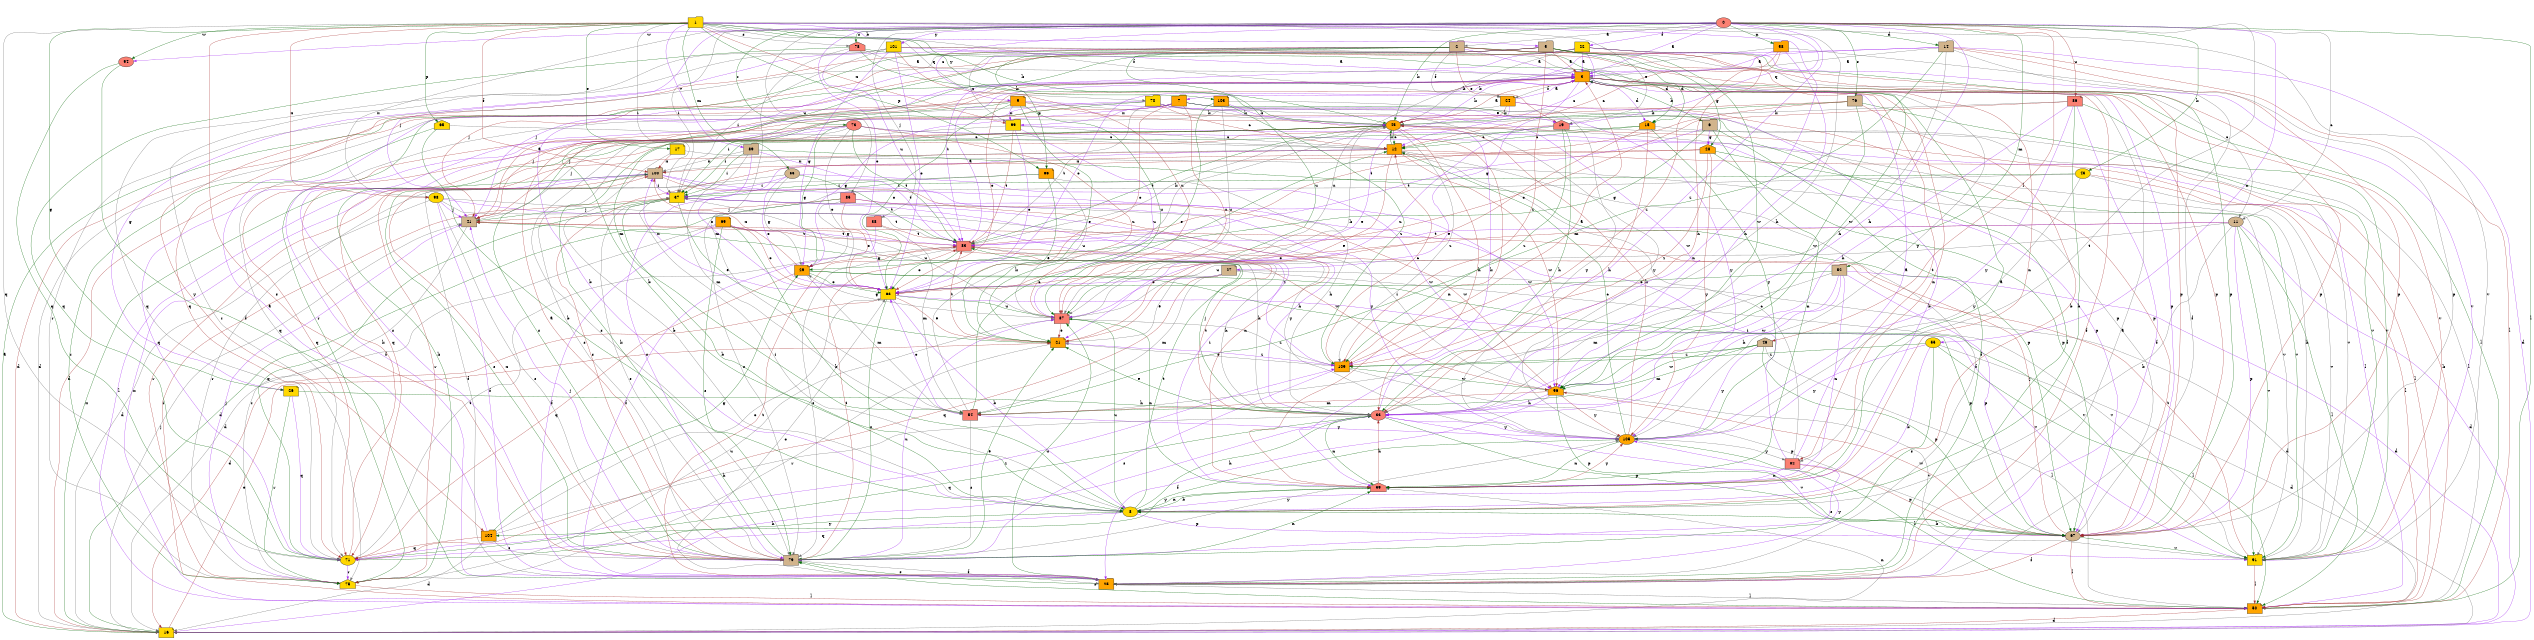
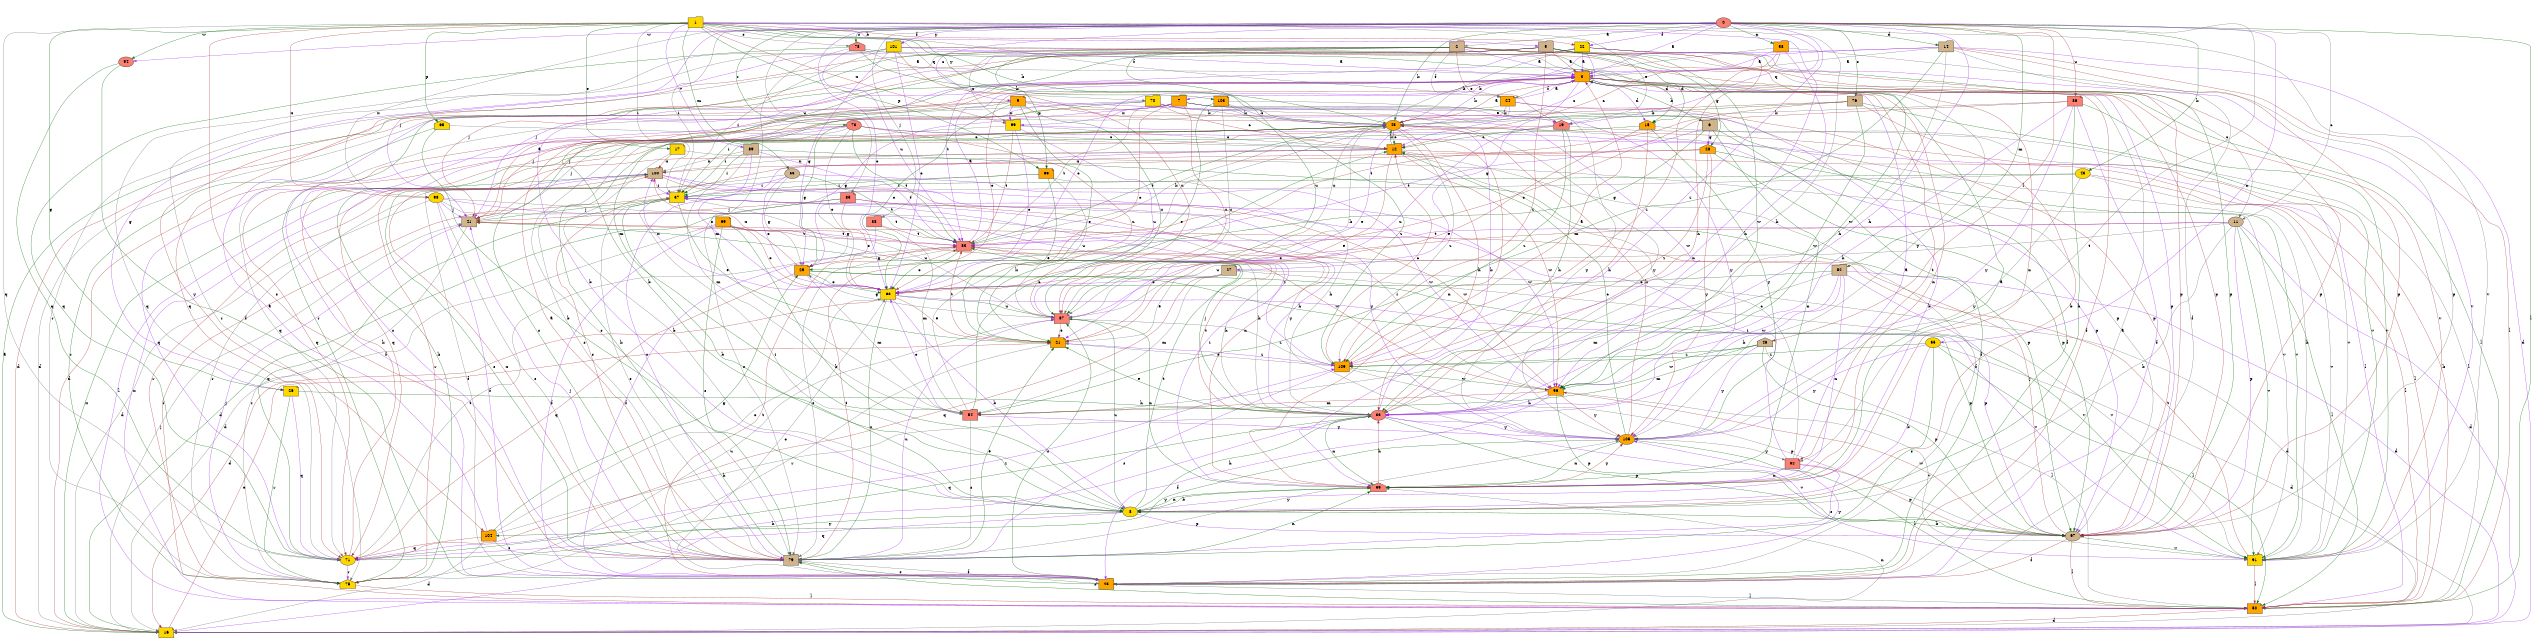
edge "1" -> "100": now "1" -> "22"
edge "15" -> "12": removed, label "c"
